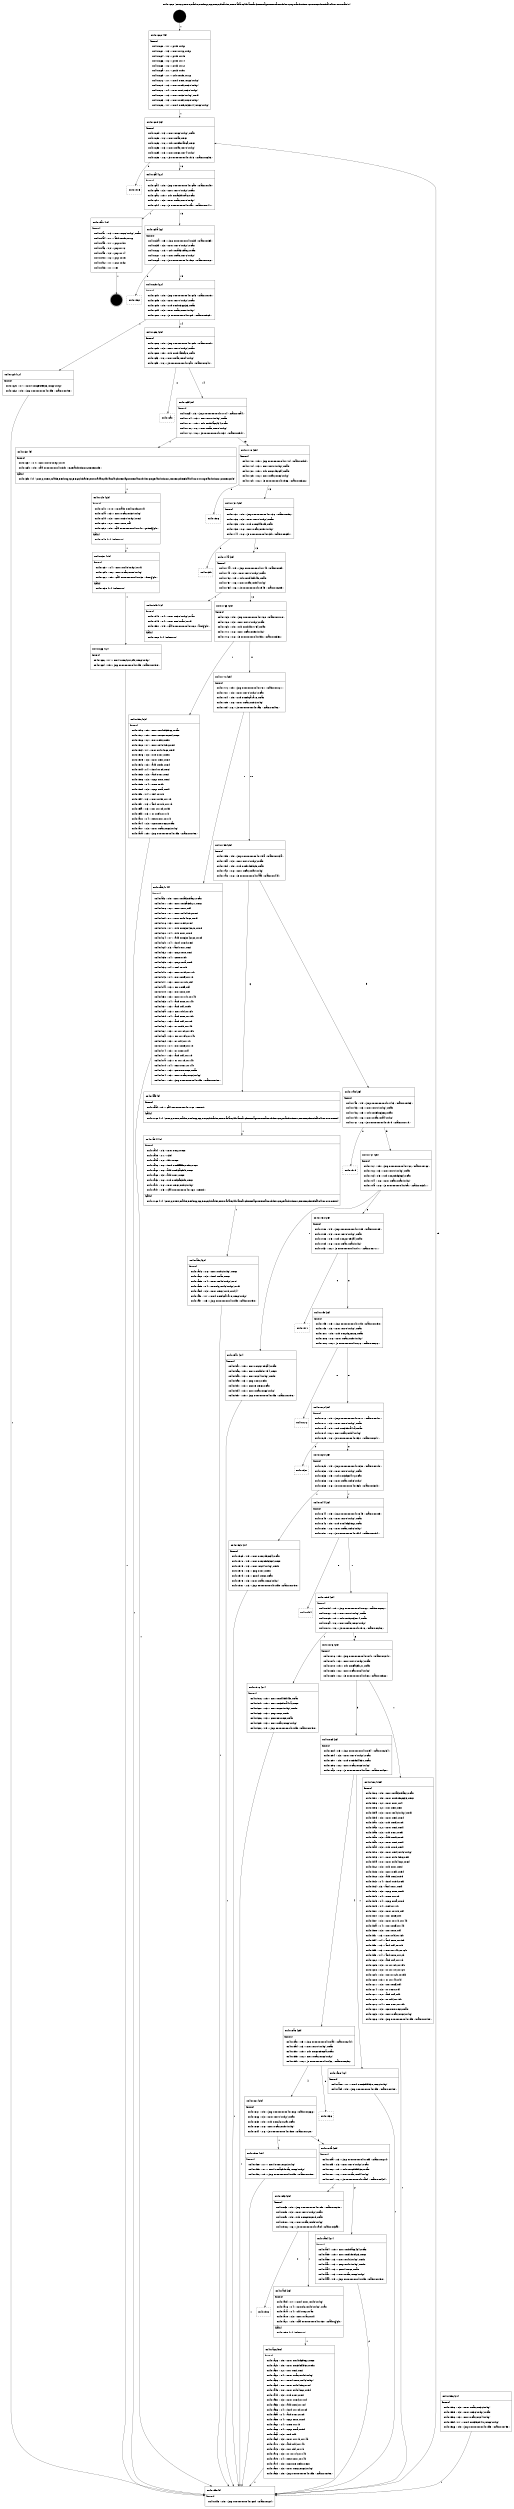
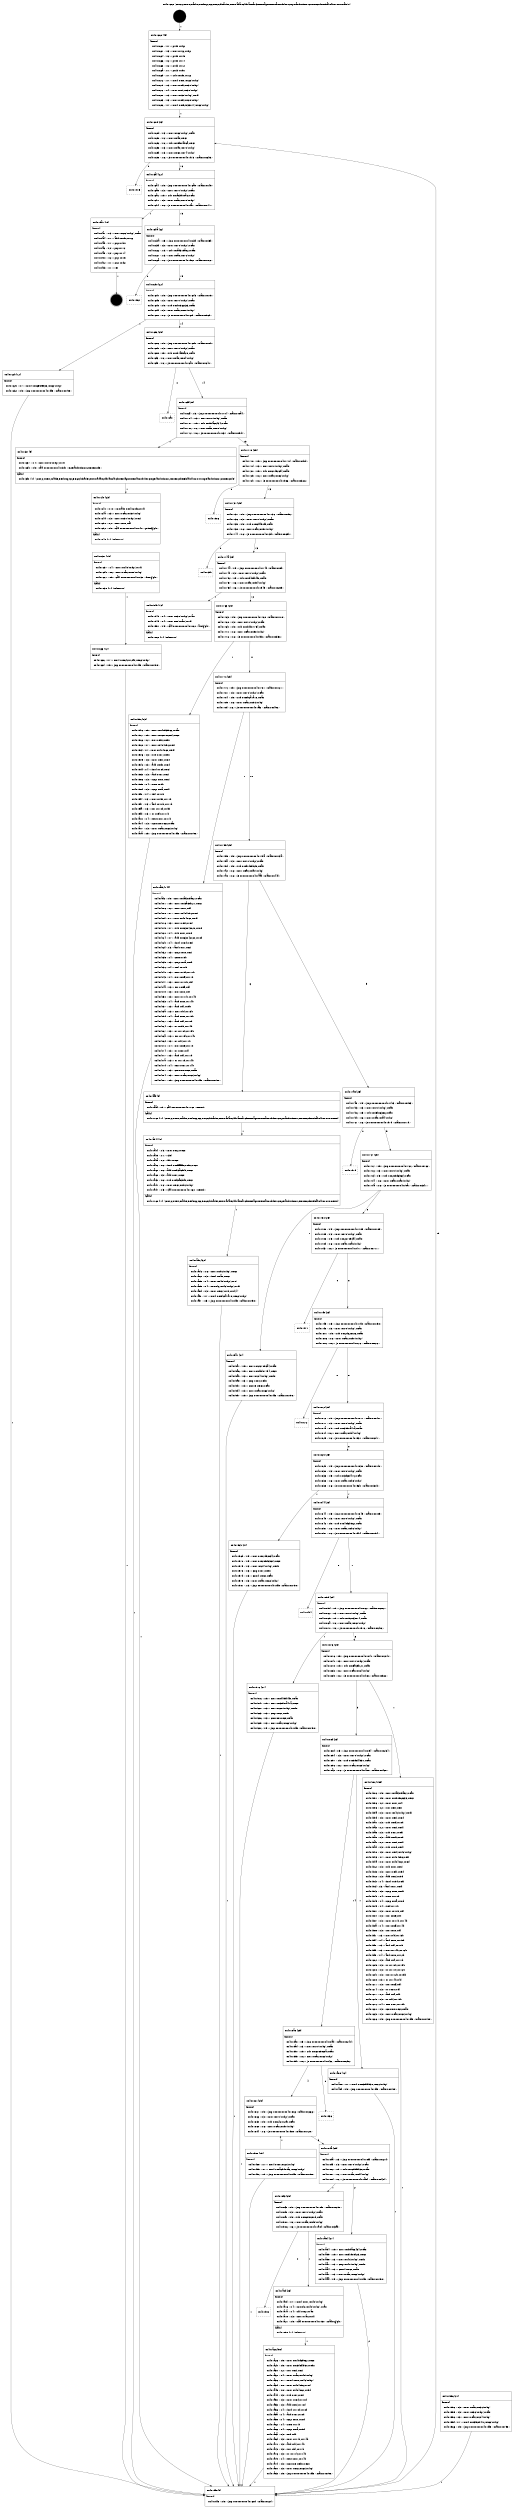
edge "0x401c40 [23]" -> "0x401c57 [15]": removed, label "1"
node "0x401931": removed
edge "0x40188f [25]" -> "0x4018a8 [25]": label " 4" -> " 14"
edge "0x4018c1 [25]" -> "0x401d8e [19]": reversed
